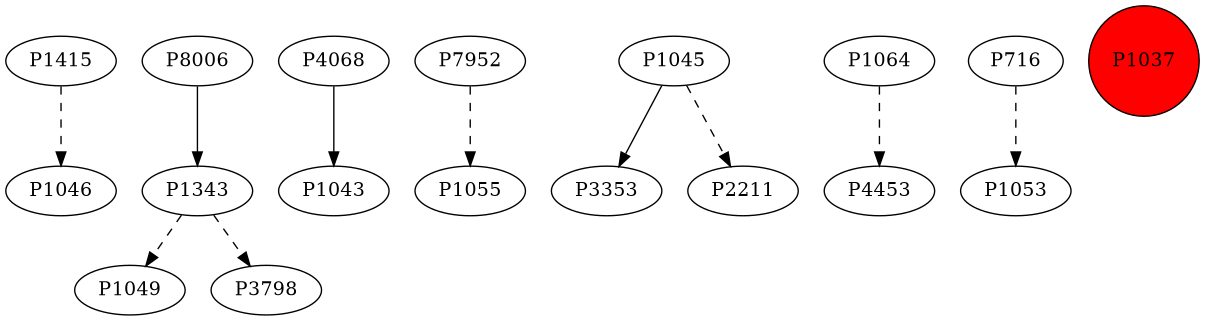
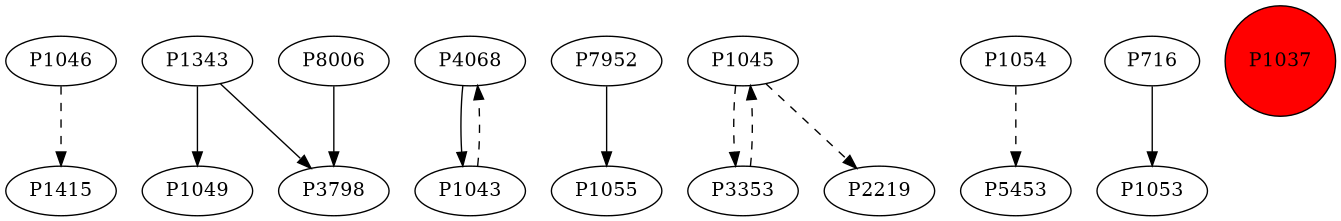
node "P1064": label "P1064" -> "P1054"
edge "P1415" -> "P1046": reversed
edge "P8006" -> "P1343": now "P8006" -> "P3798"
edge "P7952" -> "P1055": style dashed -> solid
edge "P716" -> "P1053": style dashed -> solid
edge "P1045" -> "P3353": style solid -> dashed
edge "P1043" -> "P4068": added
edge "P3353" -> "P1045": added
node "P2211": label "P2211" -> "P2219"
node "P4453": label "P4453" -> "P5453"
edge "P1343" -> "P1049": style dashed -> solid
edge "P1343" -> "P3798": style dashed -> solid
